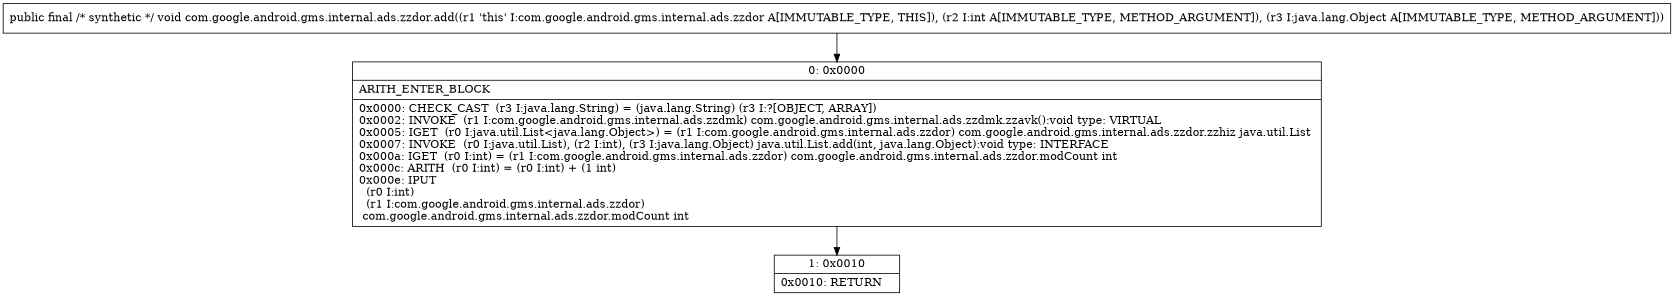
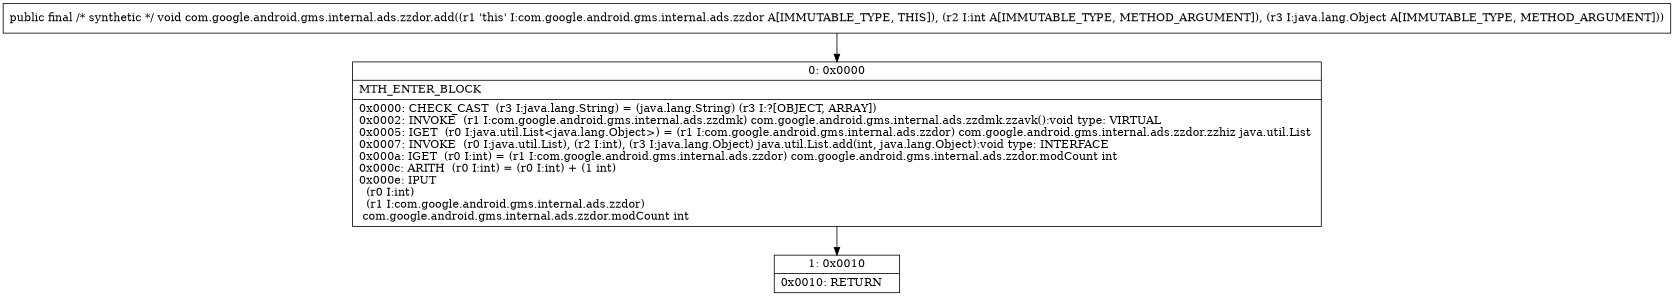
node "0: 0x0000": text "ARITH_ENTER_BLOCK" -> "MTH_ENTER_BLOCK"
